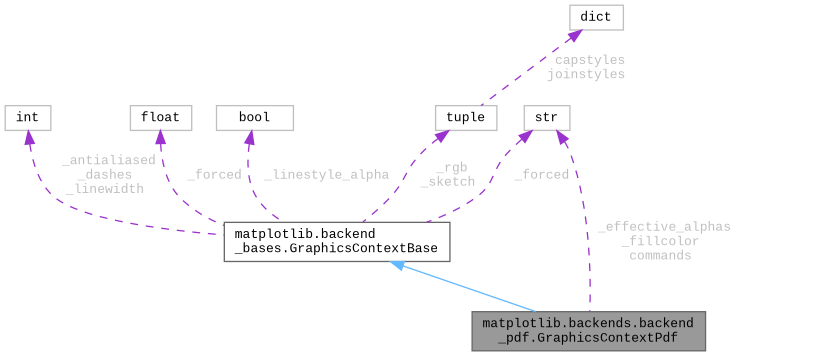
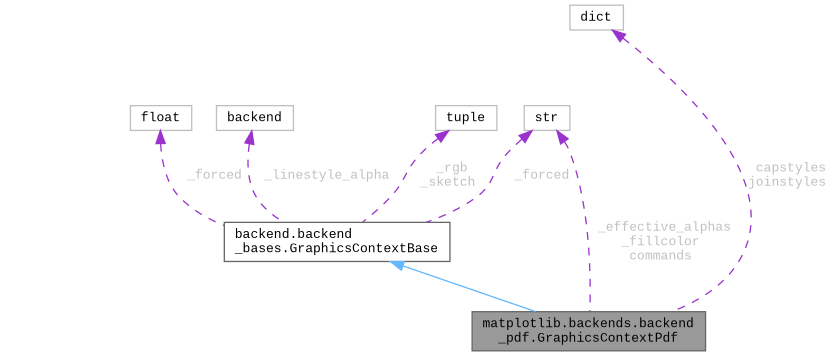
edge "tuple" -> "dict": now "matplotlib.backends.backend _pdf.GraphicsContextPdf" -> "dict"
node "int": removed
node "bool": label "bool" -> "backend"
node "matplotlib.backend _bases.GraphicsContextBase": label "matplotlib.backend _bases.GraphicsContextBase" -> "backend.backend _bases.GraphicsContextBase"
